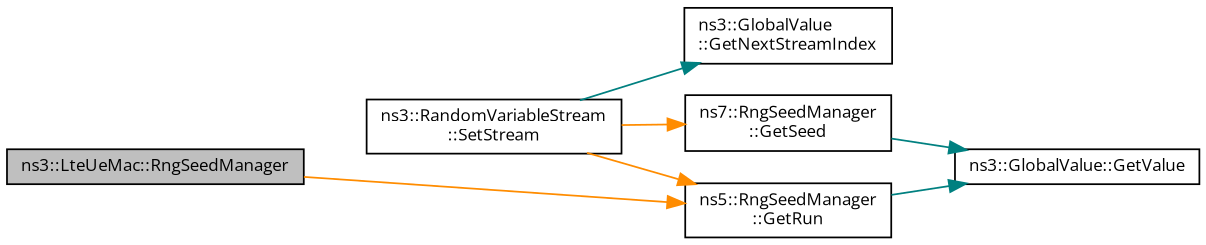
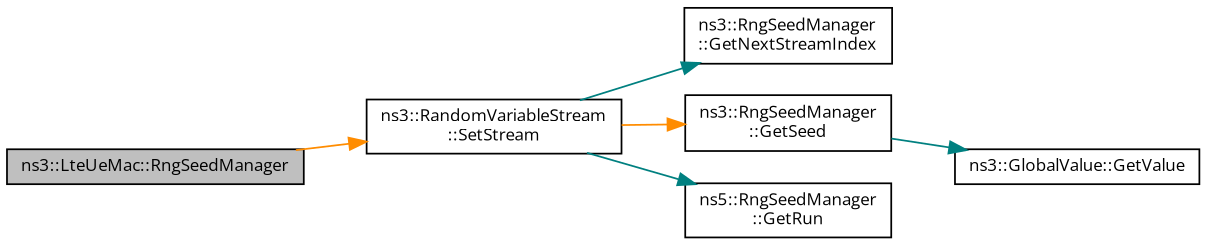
node "ns3::GlobalValue ::GetNextStreamIndex": label "ns3::GlobalValue ::GetNextStreamIndex" -> "ns3::RngSeedManager ::GetNextStreamIndex"
node "ns7::RngSeedManager ::GetSeed": label "ns7::RngSeedManager ::GetSeed" -> "ns3::RngSeedManager ::GetSeed"
edge "ns3::RandomVariableStream ::SetStream" -> "ns5::RngSeedManager ::GetRun": color darkorange -> teal
edge "ns3::LteUeMac::RngSeedManager" -> "ns5::RngSeedManager ::GetRun": now "ns3::LteUeMac::RngSeedManager" -> "ns3::RandomVariableStream ::SetStream"
edge "ns5::RngSeedManager ::GetRun" -> "ns3::GlobalValue::GetValue": removed
